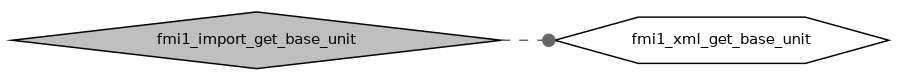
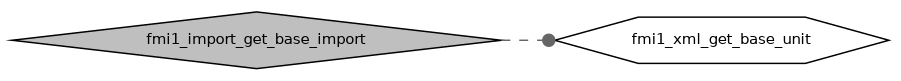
node "fmi1_import_get_base_unit": label "fmi1_import_get_base_unit" -> "fmi1_import_get_base_import"
